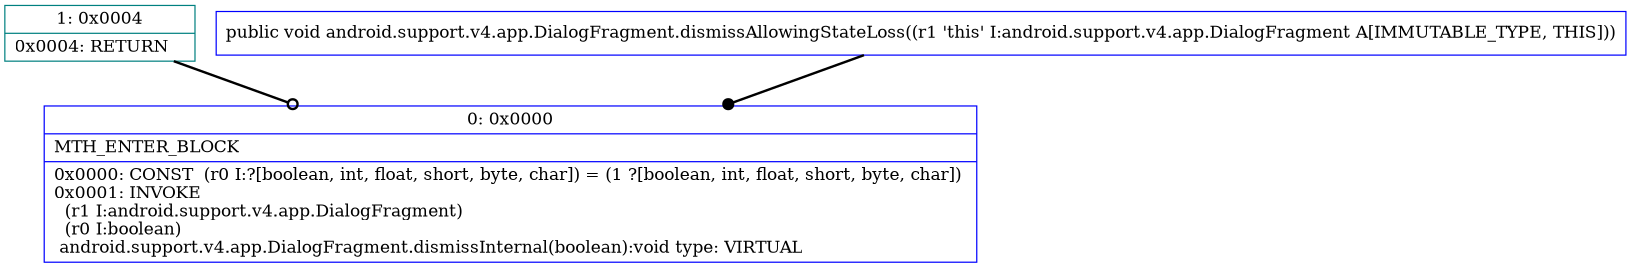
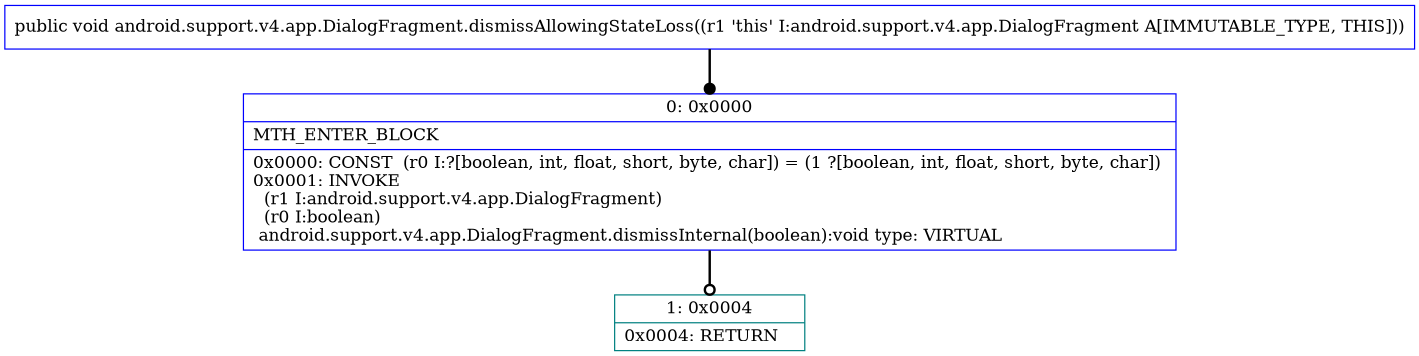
edge "1: 0x0004" -> "0: 0x0000": reversed
